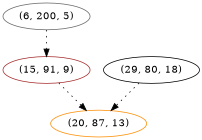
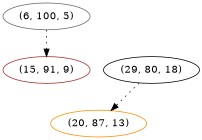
node "(6, 200, 5)": label "(6, 200, 5)" -> "(6, 100, 5)"
edge "(15, 91, 9)" -> "(20, 87, 13)": removed
